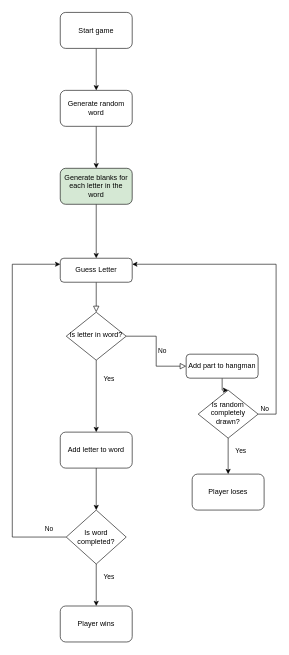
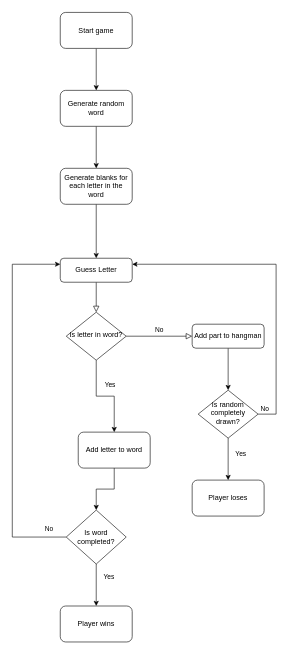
node "Generate blanks for each letter in the word": fillcolor #d5e8d4 -> #ffffff
node "Add part to hangman": moved (222, 366) -> (228, 336)
node "Add letter to word": moved (96, 450) -> (114, 450)
node "Player loses": moved (228, 492) -> (228, 498)
